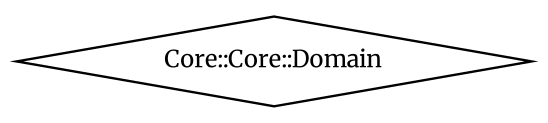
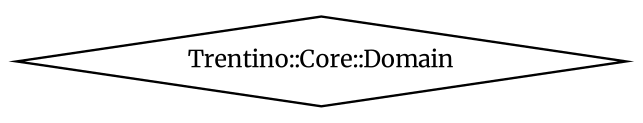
node "Core::Core::Domain": label "Core::Core::Domain" -> "Trentino::Core::Domain"
